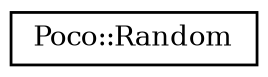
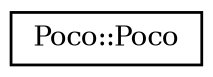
node "Poco::Random": label "Poco::Random" -> "Poco::Poco"
